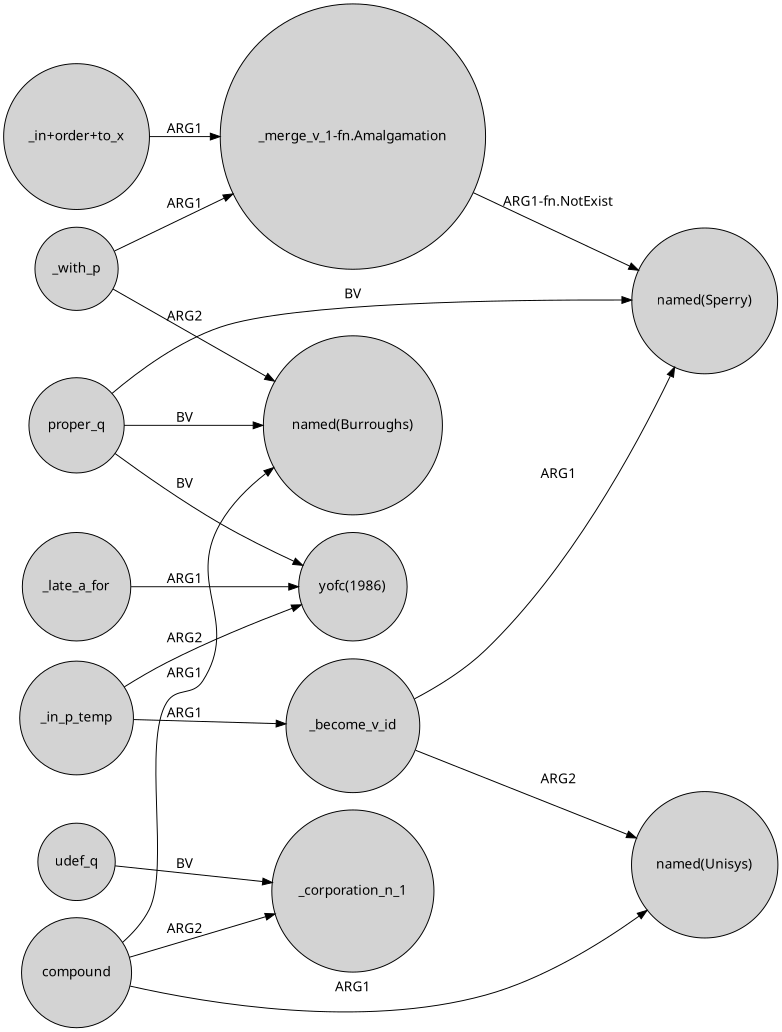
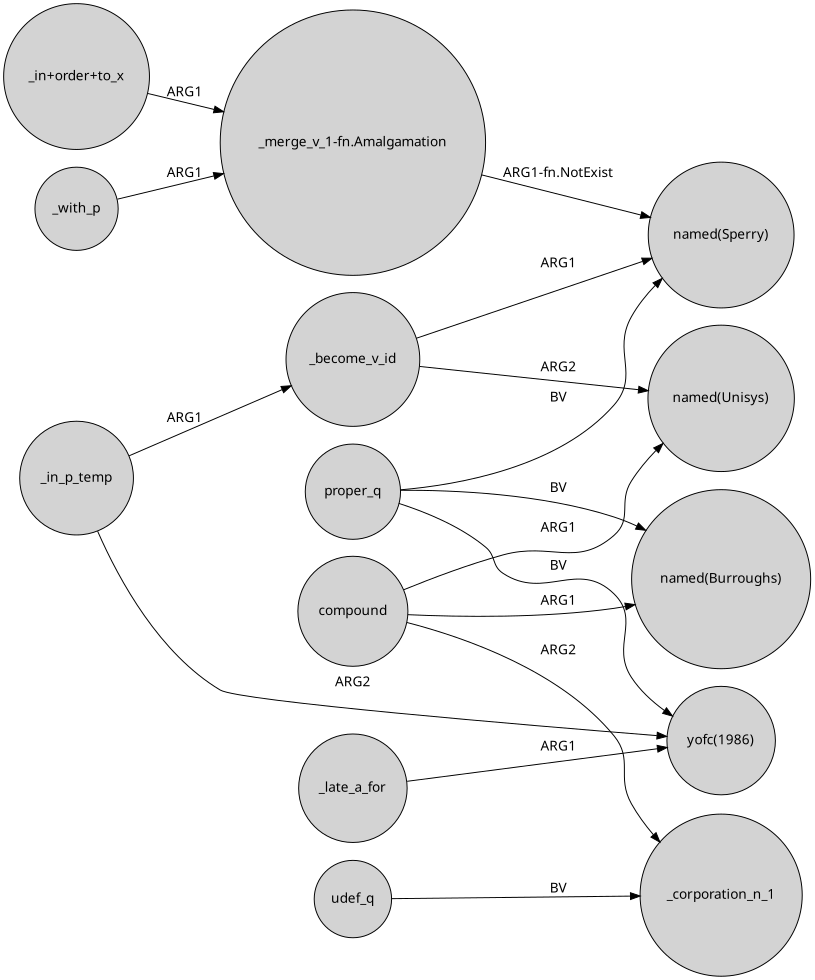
edge "_with_p" -> "named(Burroughs)": removed, label "ARG2"
